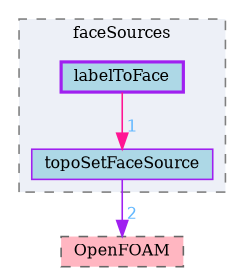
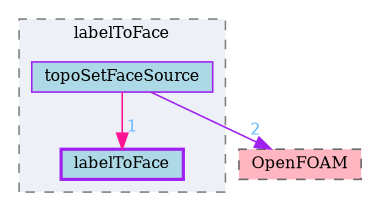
cluster "faceSources": label "faceSources" -> "labelToFace"
edge "labelToFace" -> "topoSetFaceSource": reversed
